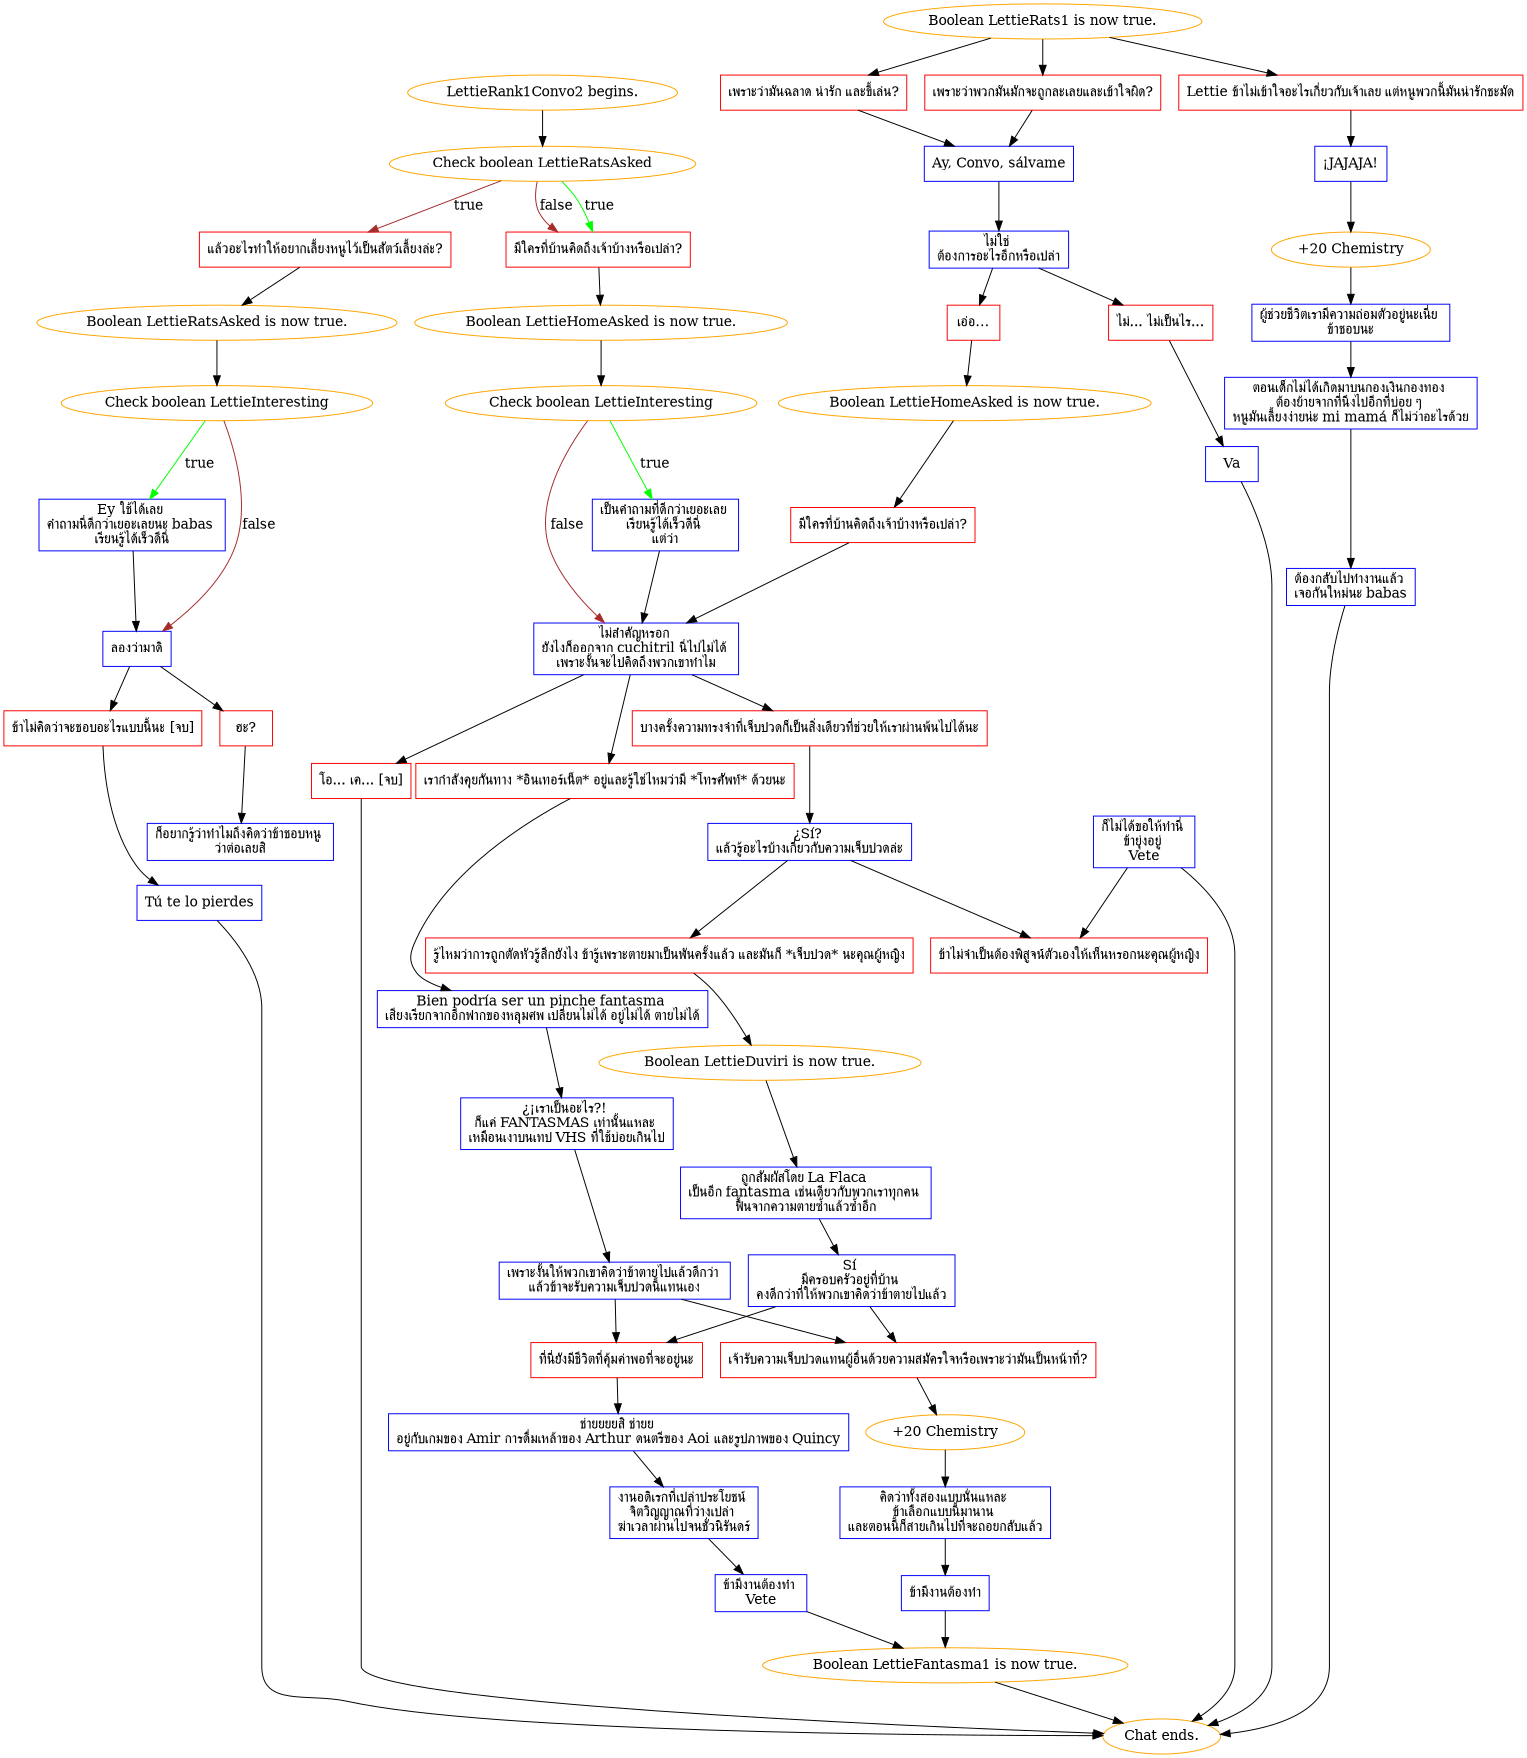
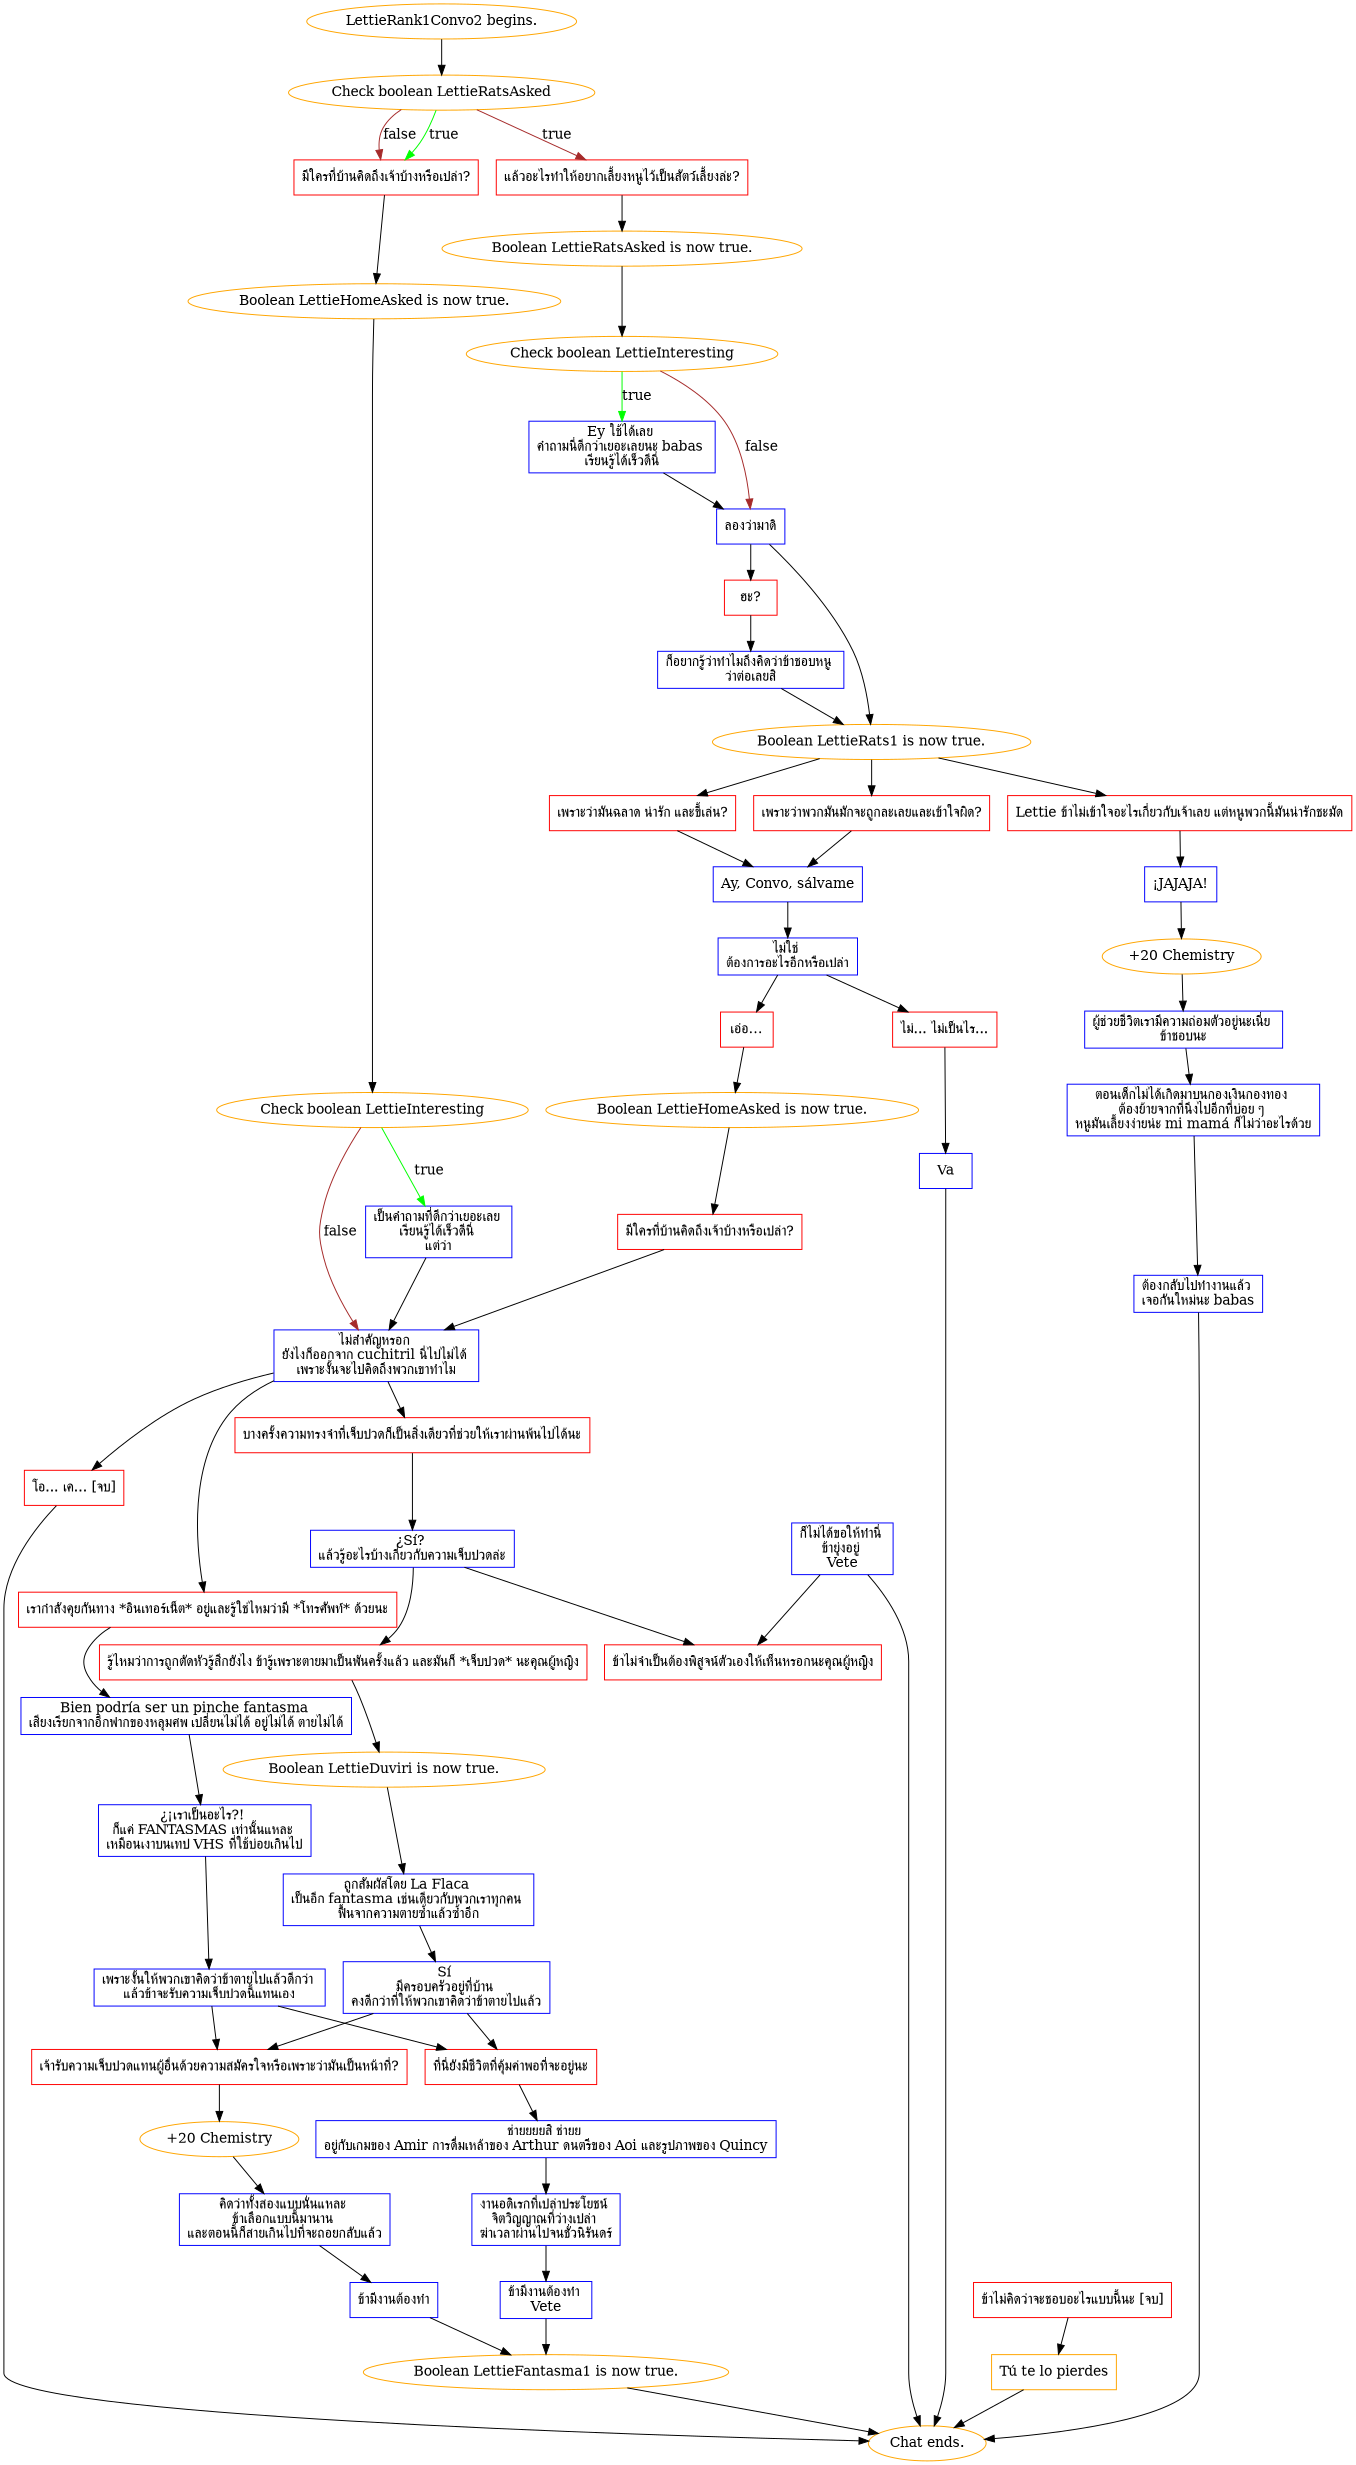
edge "ลองว่ามาดิ" -> "ข้าไม่คิดว่าจะชอบอะไรแบบนี้นะ [จบ]": now "ลองว่ามาดิ" -> "Boolean LettieRats1 is now true."
edge "ก็อยากรู้ว่าทำไมถึงคิดว่าข้าชอบหนู ว่าต่อเลยสิ" -> "Boolean LettieRats1 is now true.": added
node "Tú te lo pierdes": color blue -> orange
